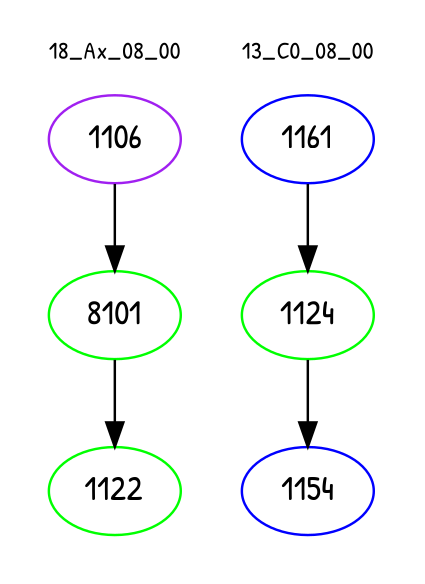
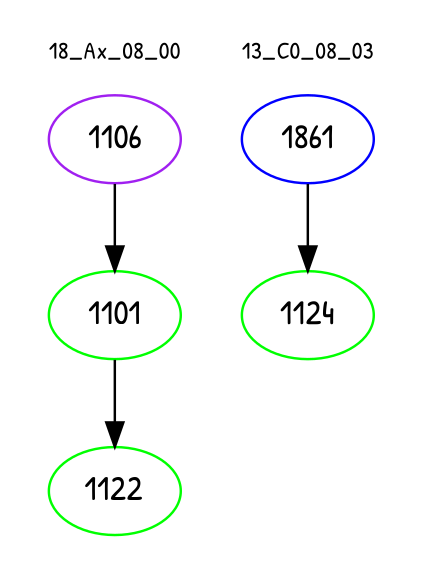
cluster "13_C0_08_00": label "13_C0_08_00" -> "13_C0_08_03"
node "1161": label "1161" -> "1861"
node "8101": label "8101" -> "1101"
node "1154": removed
